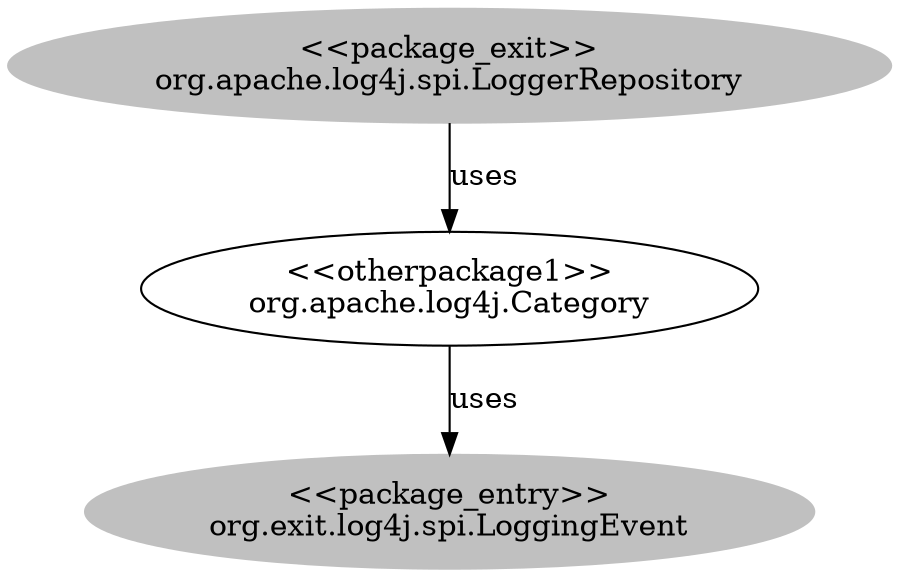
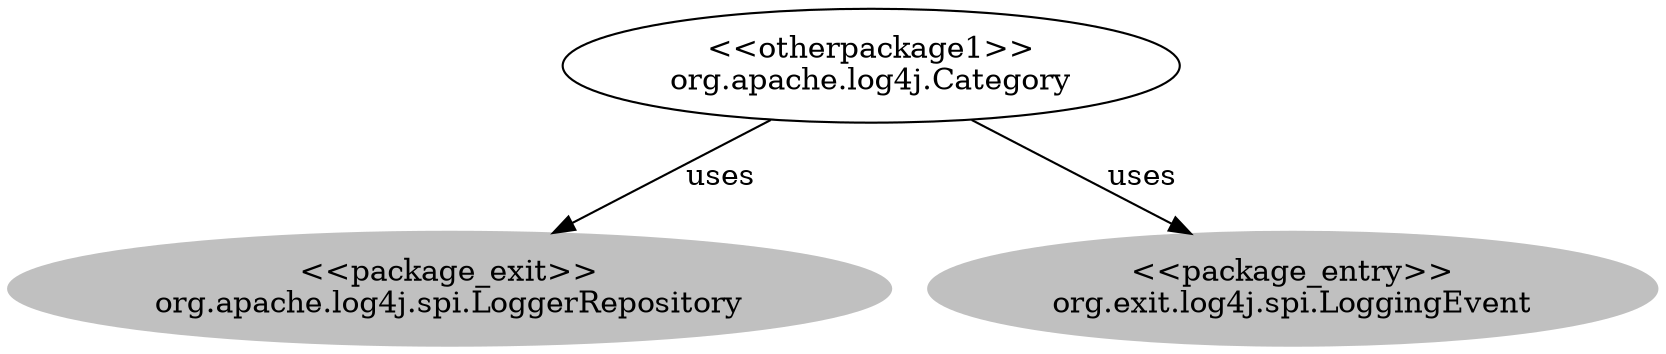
edge "<<package_exit>> org.apache.log4j.spi.LoggerRepository" -> "<<otherpackage1>> org.apache.log4j.Category": reversed
